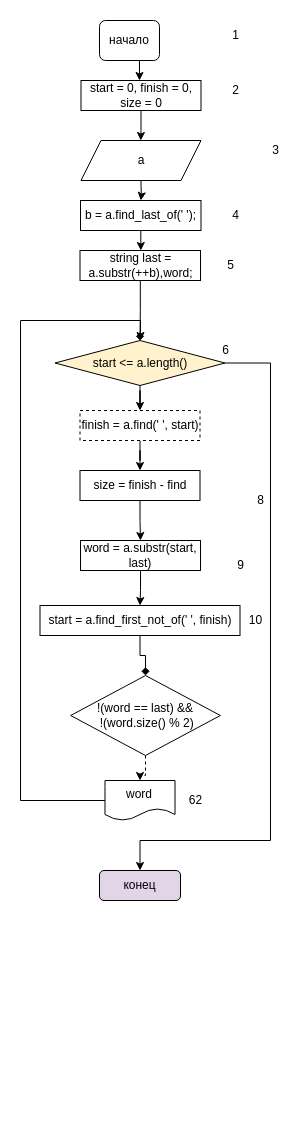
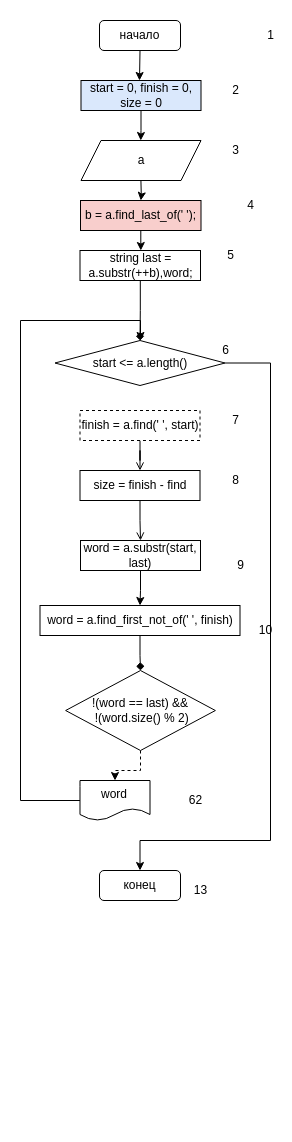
node "1": moved (236, 36) -> (271, 36)
node "начало": size 60x40 -> 81x30
node "start = 0, finish = 0, size = 0": fillcolor #ffffff -> #dae8fc
node "3": moved (275, 151) -> (235, 151)
node "b = a.find_last_of(' ');": fillcolor #ffffff -> #f8cecc
node "4": moved (236, 216) -> (251, 206)
node "5": moved (231, 266) -> (231, 256)
node "start <= a.length()": fillcolor #fff2cc -> #ffffff
edge "start <= a.length()" -> "finish = a.find(' ', start)": removed
node "7": added
edge "finish = a.find(' ', start)" -> "size = finish - find": arrowhead classic -> open
node "8": moved (260, 501) -> (235, 481)
edge "size = finish - find" -> "word = a.substr(start, last)": arrowhead classic -> open
node "start = a.find_first_not_of(' ', finish)": label "start = a.find_first_not_of(' ', finish)" -> "word = a.find_first_not_of(' ', finish)"
node "10": moved (256, 621) -> (266, 631)
node "!(word == last) && !(word.size() % 2)": moved (146, 716) -> (141, 711)
node "word": moved (140, 801) -> (115, 801)
node "конец": fillcolor #e1d5e7 -> #ffffff
node "13": added
